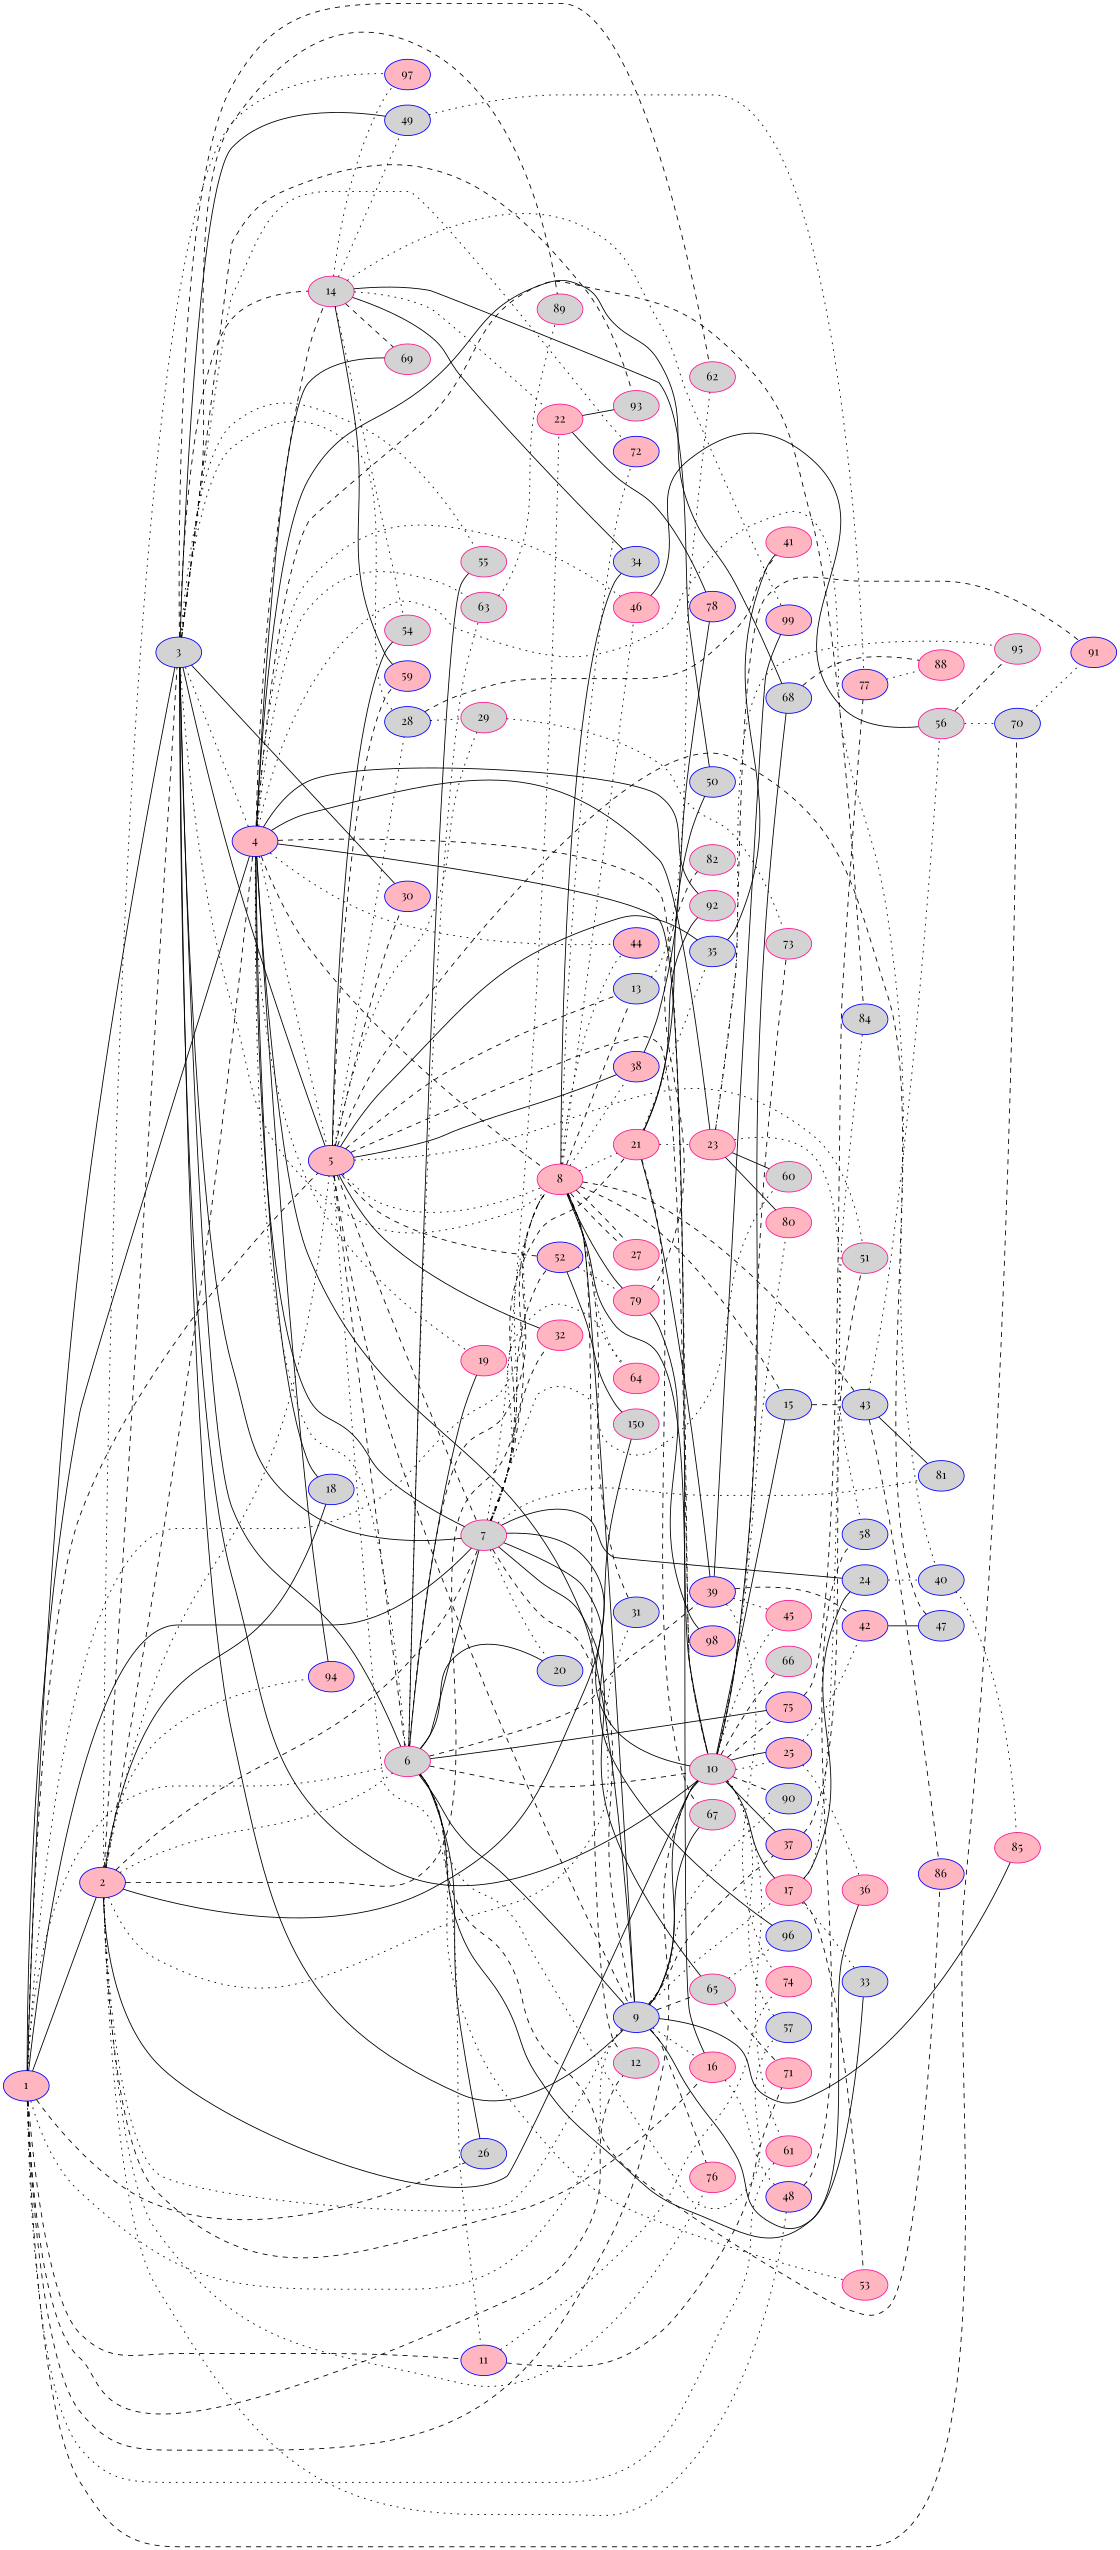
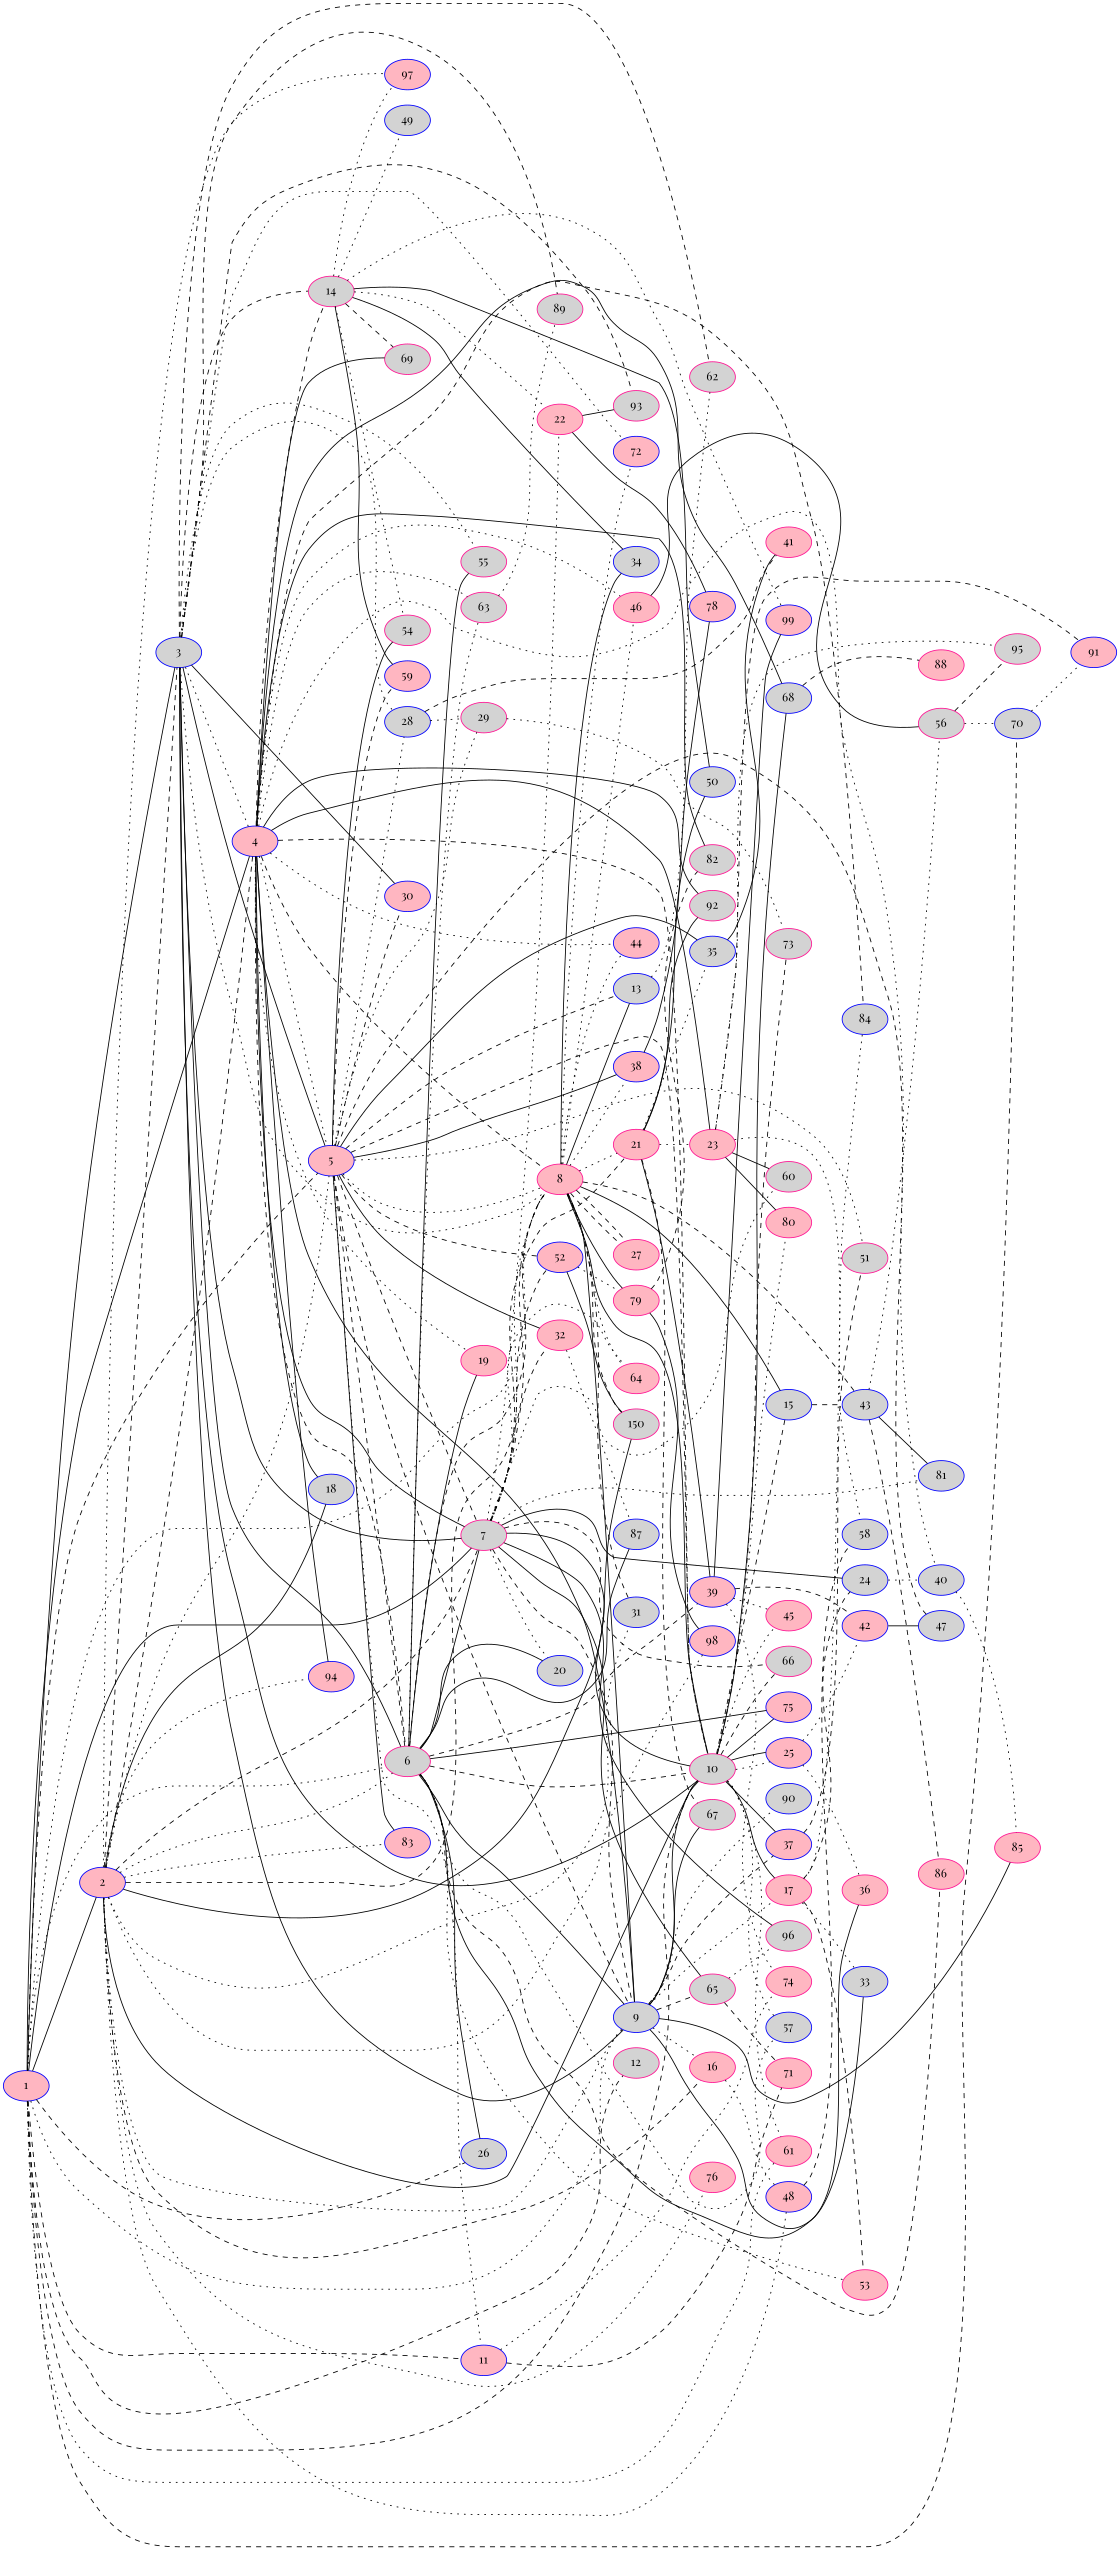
edge "49" -- "3": removed
node "77": removed
edge "13" -- "8": style dashed -> solid
edge "8" -- "15": style dashed -> solid
edge "4" -- "6": style dotted -> dashed
node "87": added
edge "15" -- "10": style solid -> dashed
edge "8" -- "12": now "8" -- "150"
edge "7" -- "66": added
edge "4" -- "16": now "4" -- "82"
edge "75" -- "10": style dashed -> solid
edge "24" -- "17": style solid -> dashed
edge "10" -- "90": removed
node "83": added
node "86": color blue -> deeppink
node "96": color blue -> deeppink
edge "98" -- "2": added
edge "9" -- "76": removed
